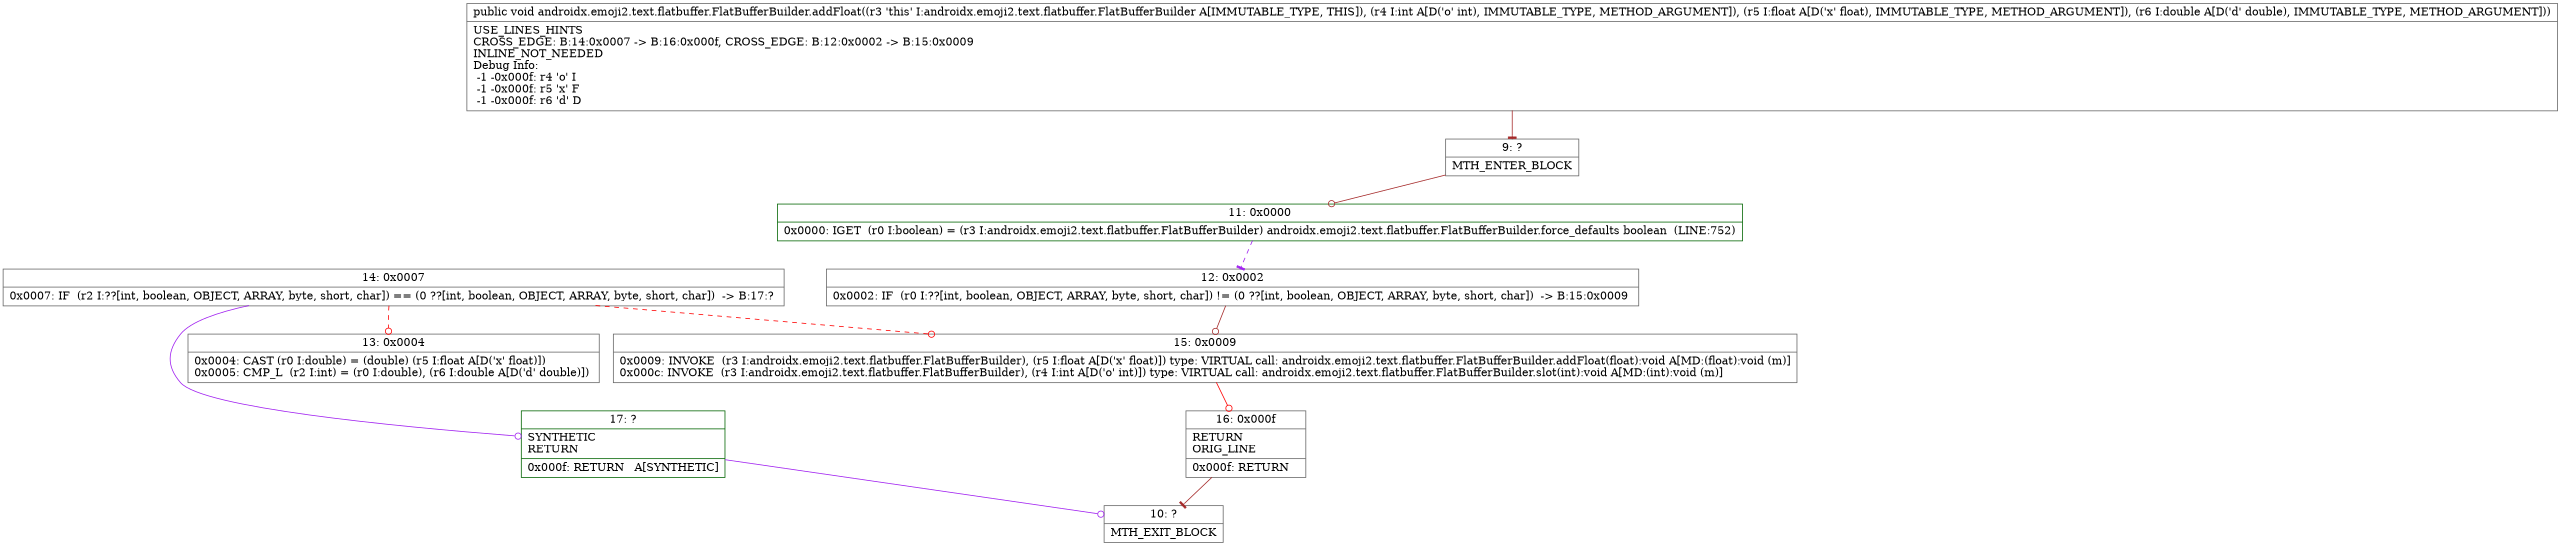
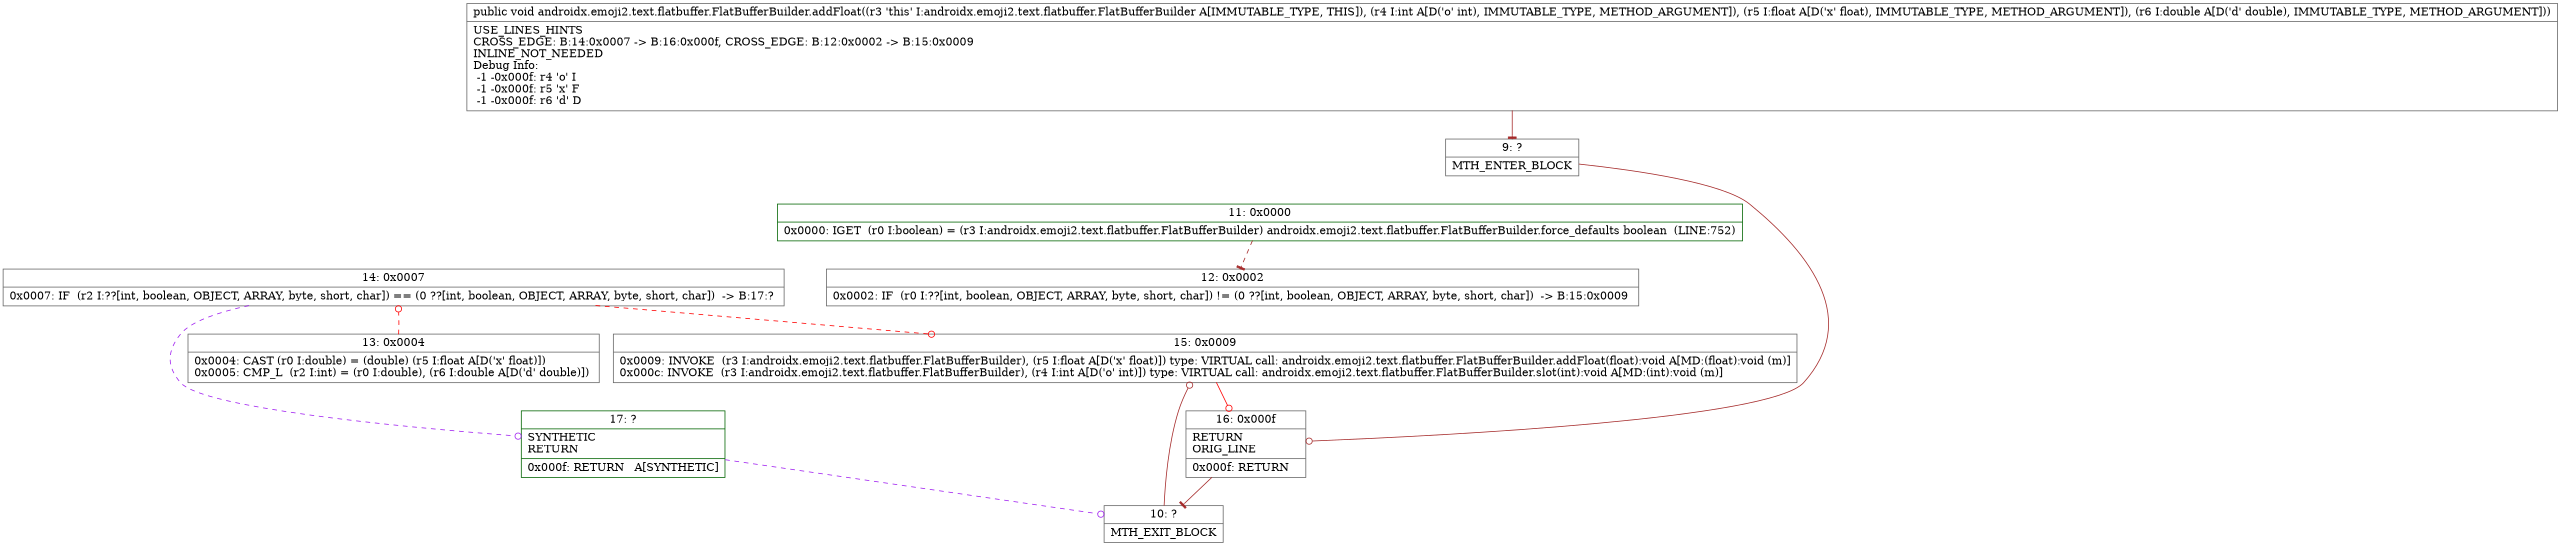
edge "9: ?" -> "11: 0x0000": now "9: ?" -> "16: 0x000f"
edge "11: 0x0000" -> "12: 0x0002": color purple -> brown
edge "14: 0x0007" -> "13: 0x0004": reversed
edge "12: 0x0002" -> "15: 0x0009": now "10: ?" -> "15: 0x0009"
edge "14: 0x0007" -> "17: ?": style solid -> dashed
edge "17: ?" -> "10: ?": style solid -> dashed
